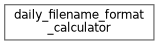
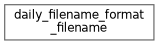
node "daily_filename_format _calculator": label "daily_filename_format _calculator" -> "daily_filename_format _filename"
